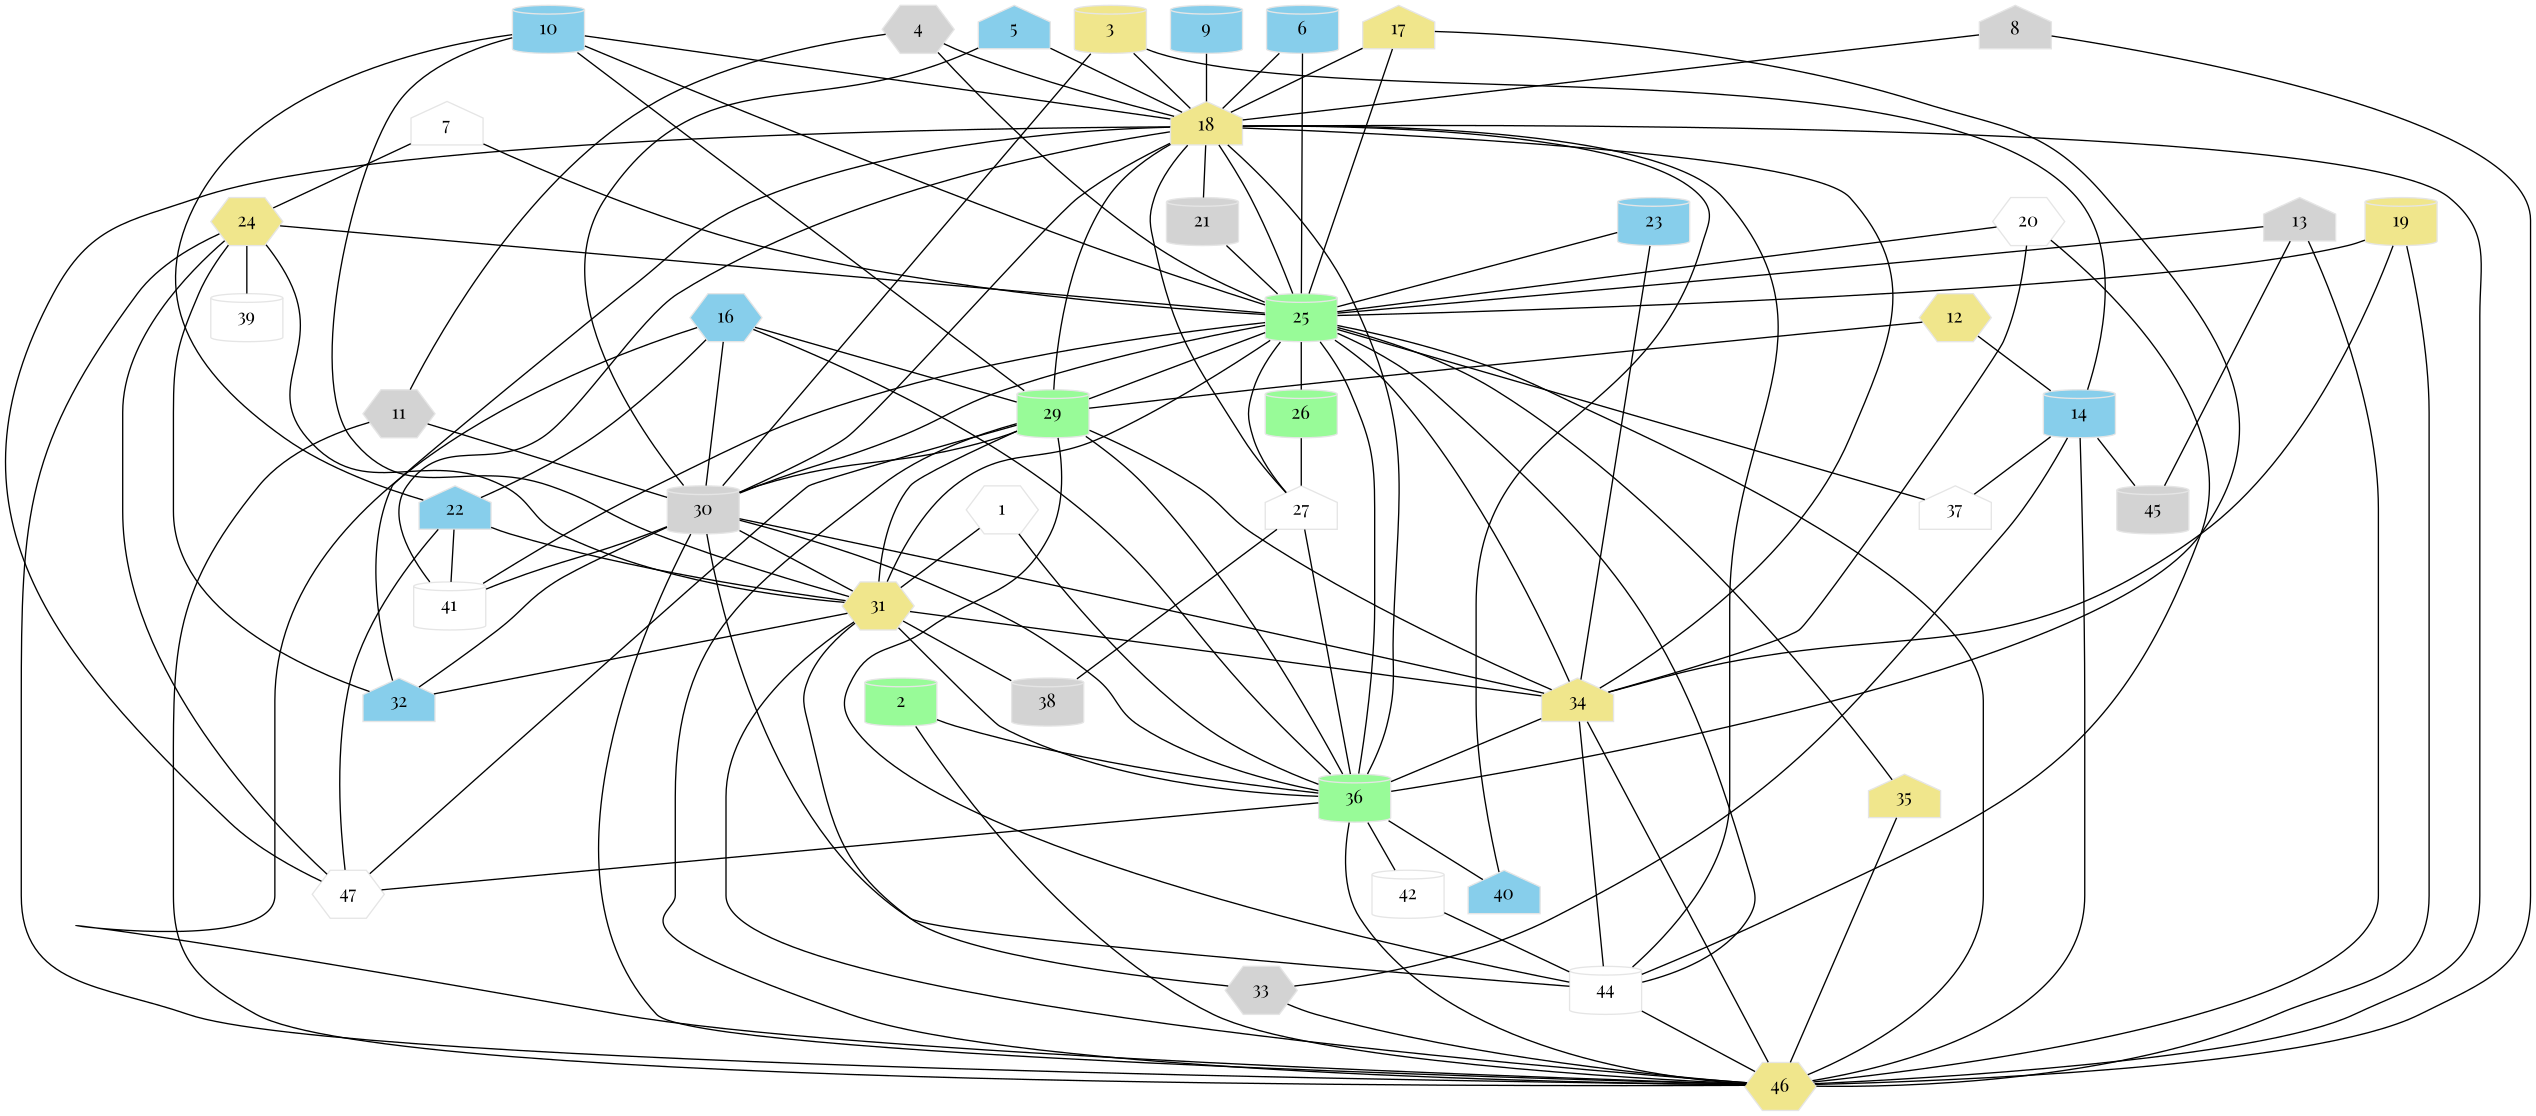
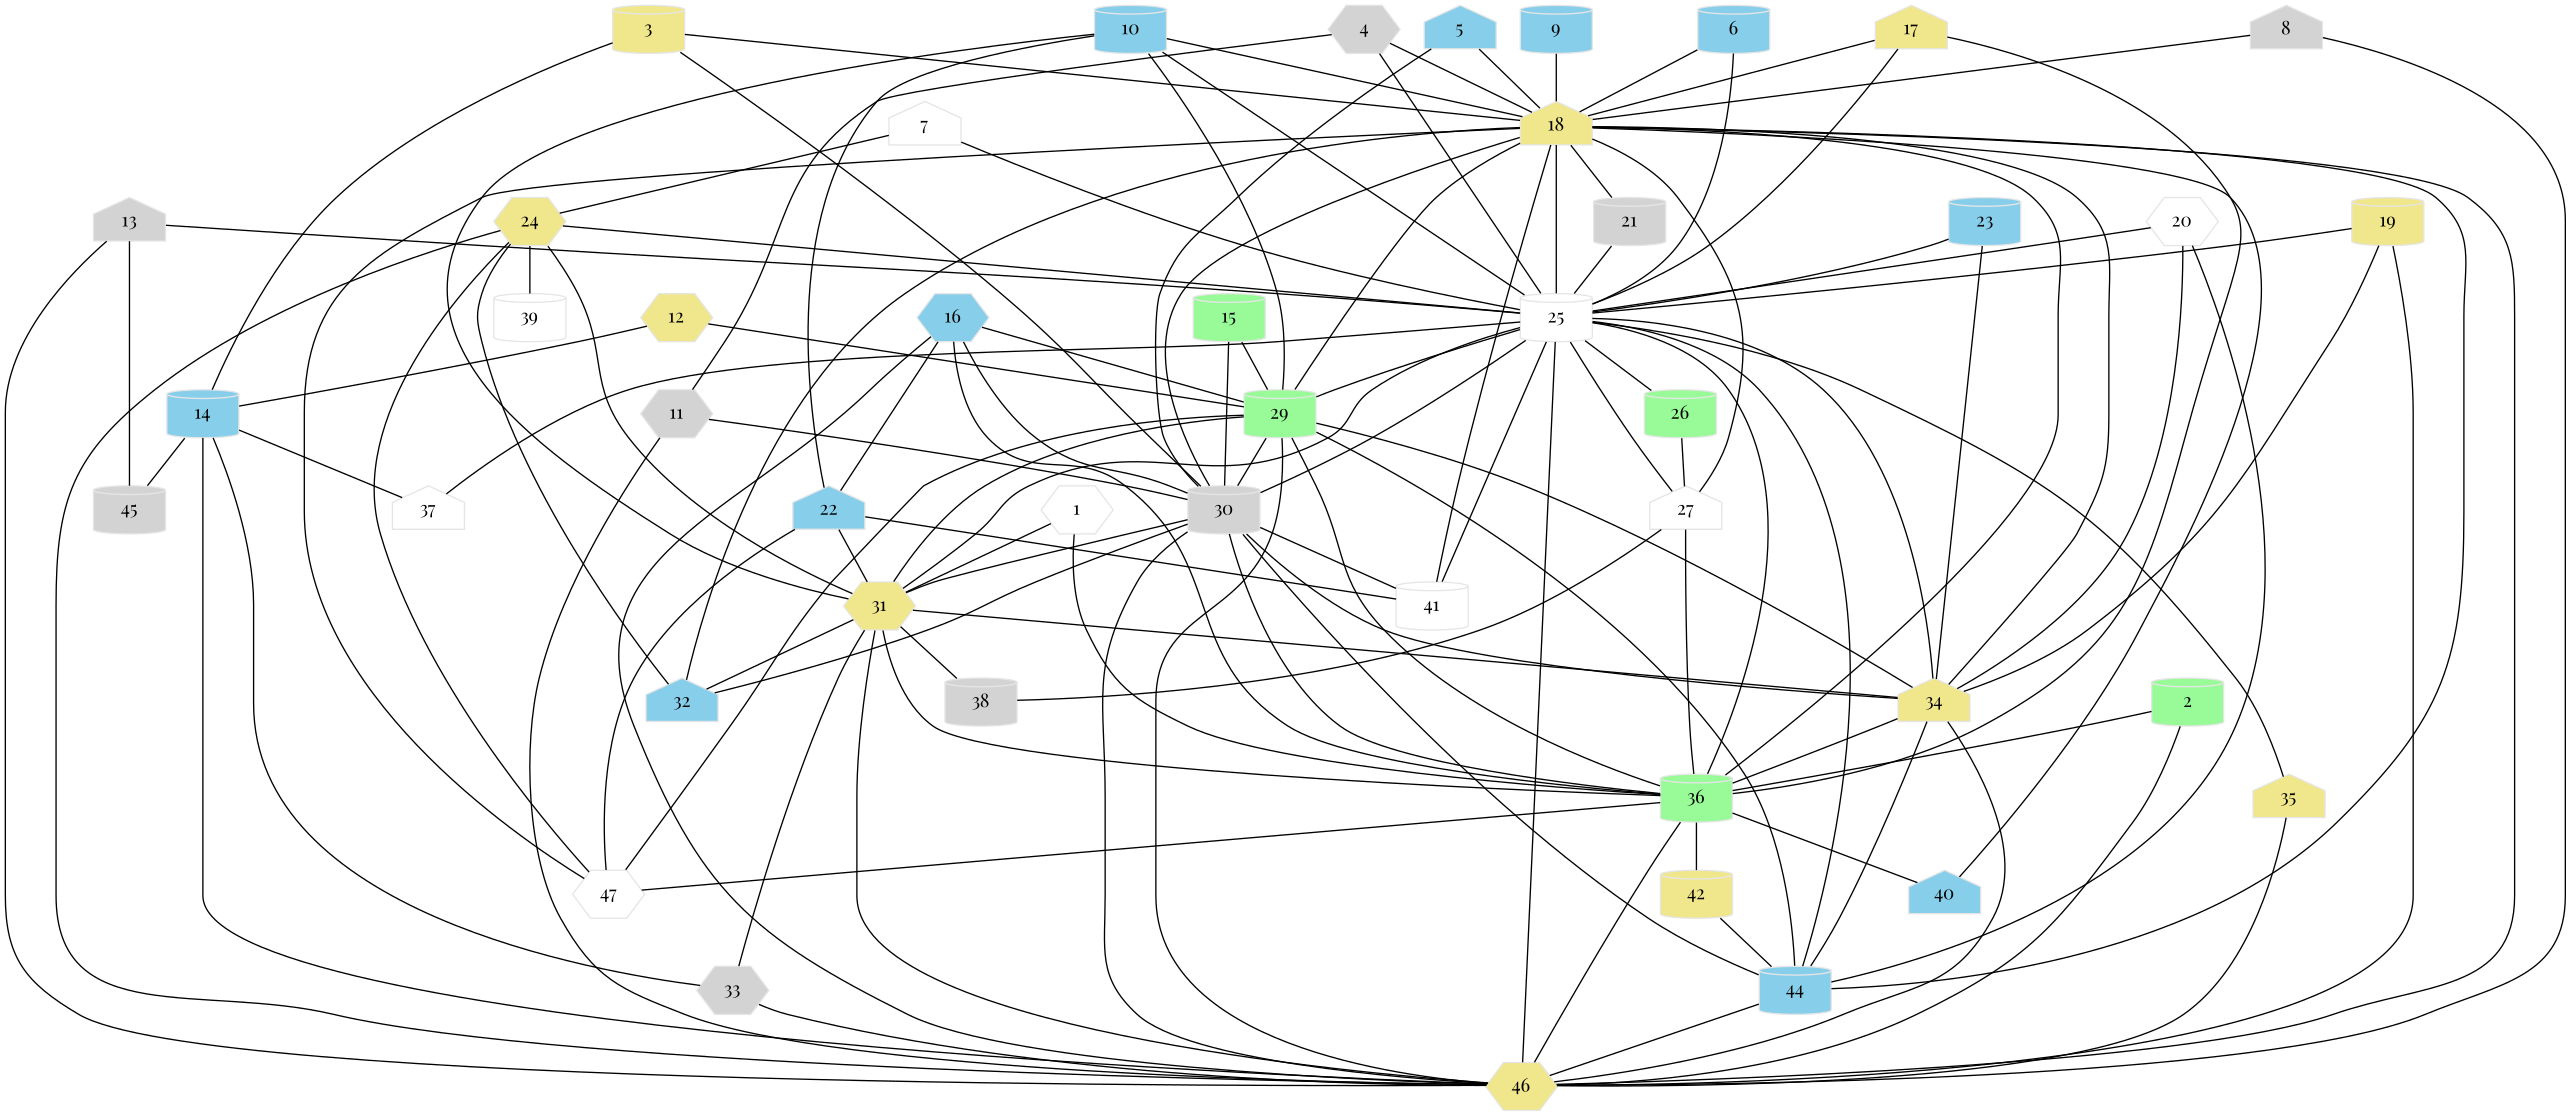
node "15": added
node "25": fillcolor palegreen -> white
node "42": fillcolor white -> khaki
node "44": fillcolor white -> skyblue
